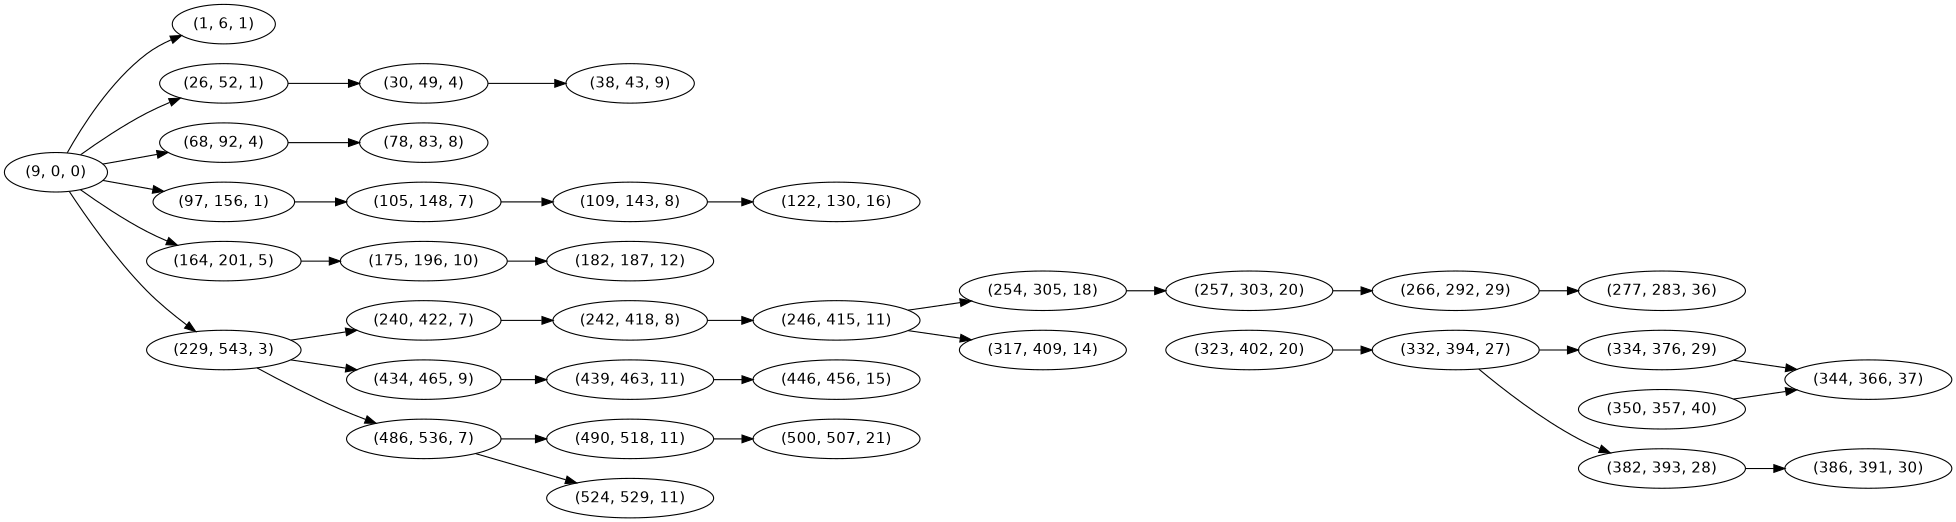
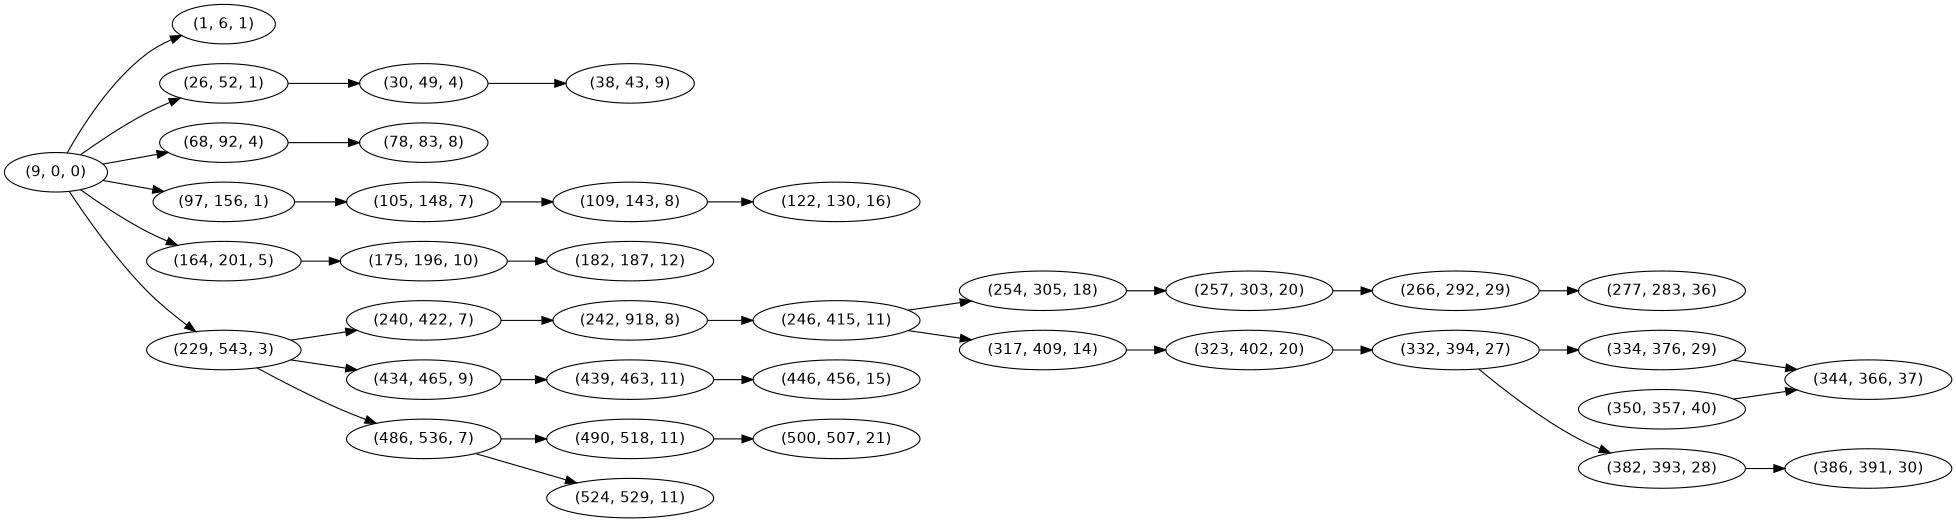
node "(242, 418, 8)": label "(242, 418, 8)" -> "(242, 918, 8)"
edge "(317, 409, 14)" -> "(323, 402, 20)": added
